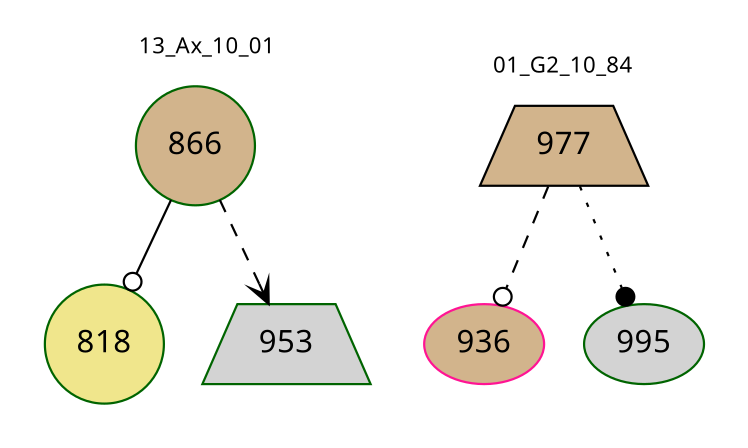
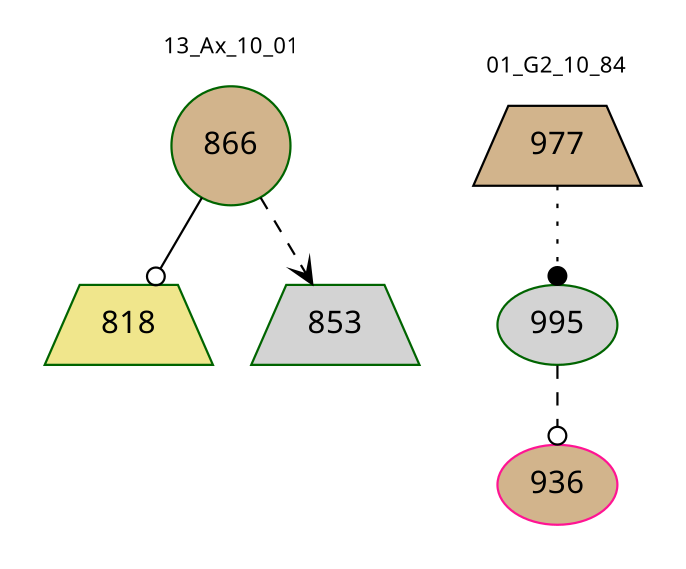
edge "977" -> "936": now "995" -> "936"
node "818": shape circle -> trapezium
node "953": label "953" -> "853"
